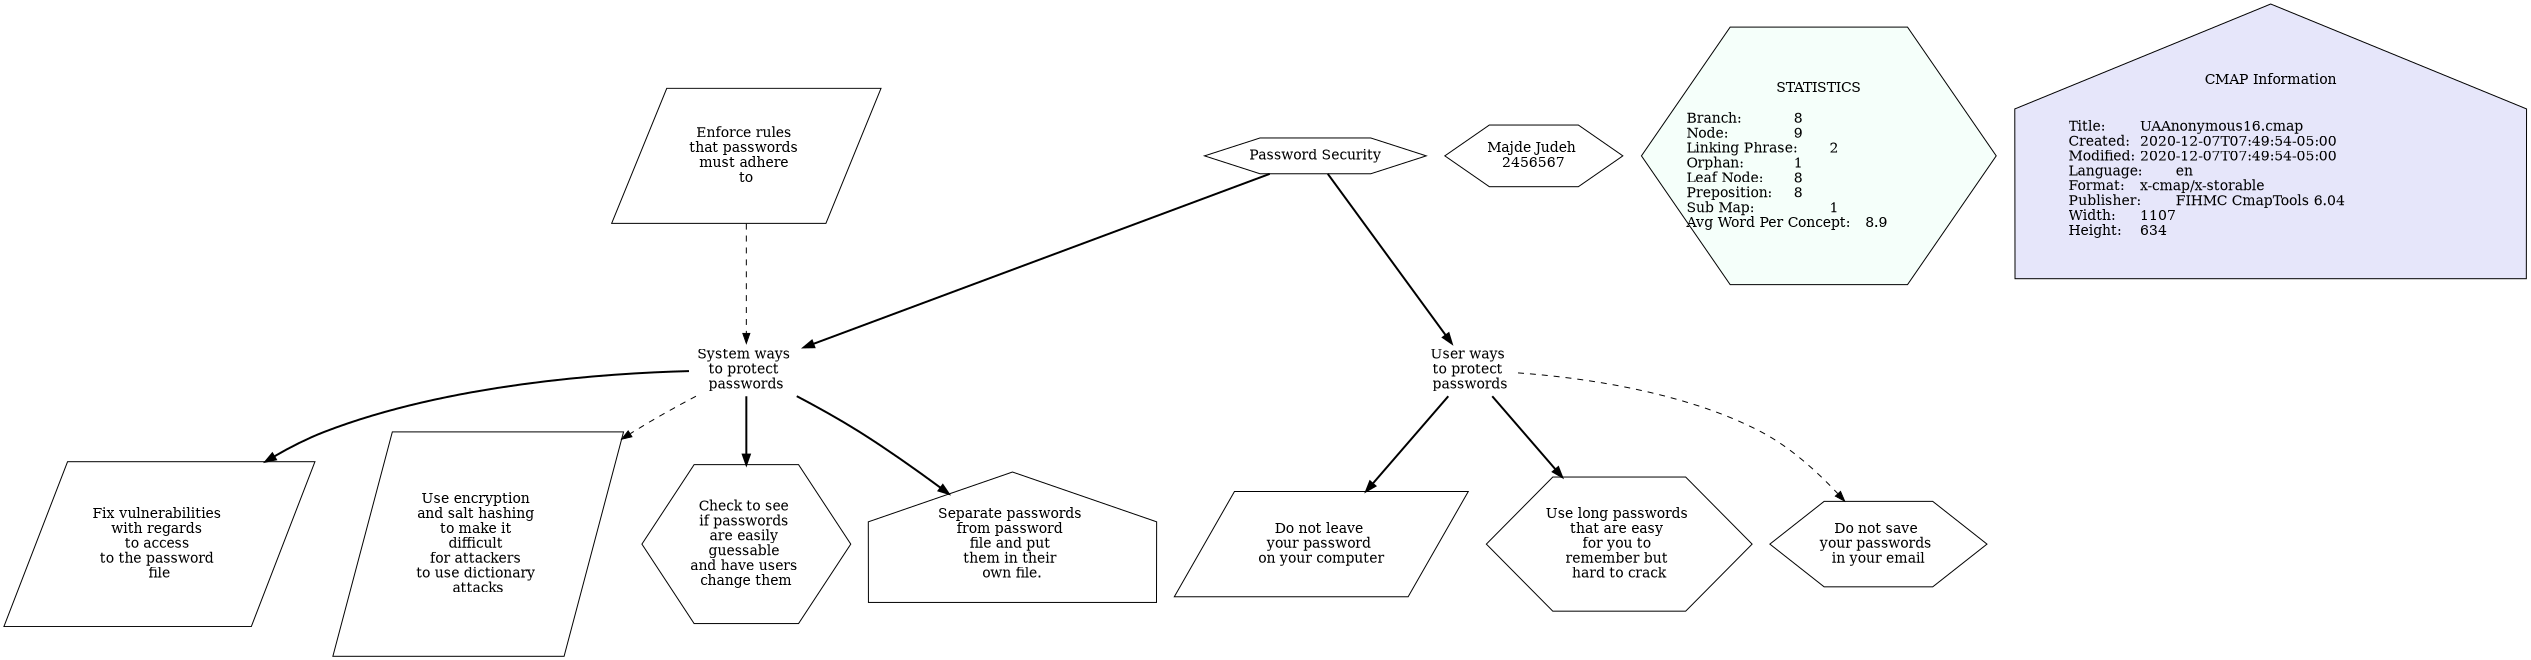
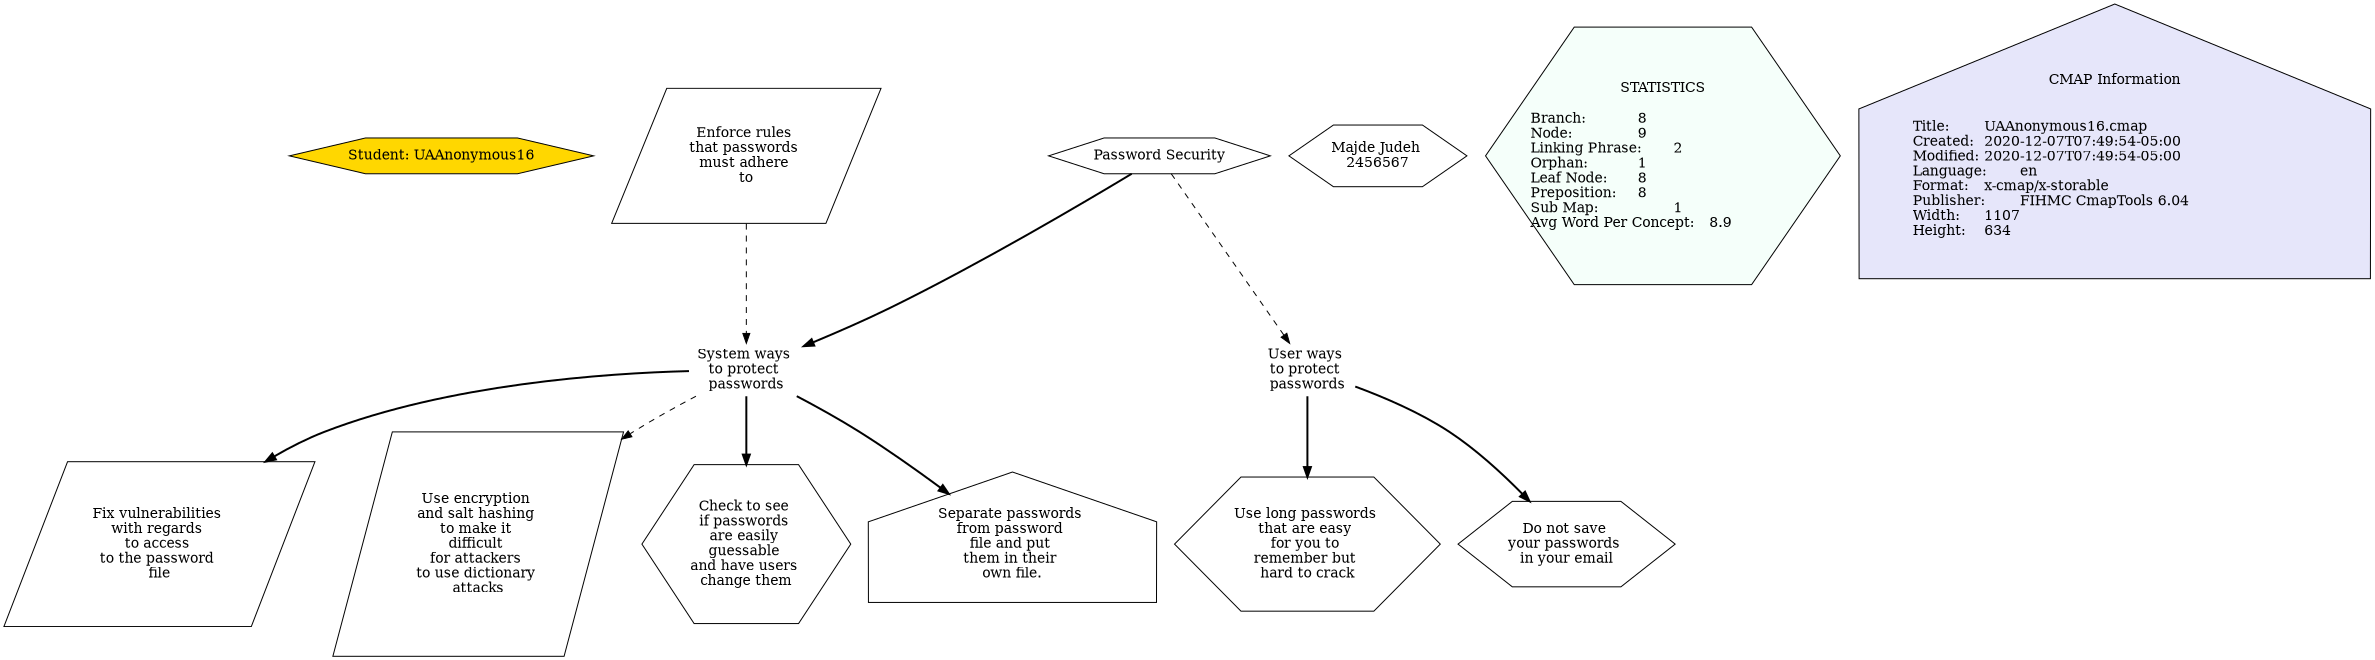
node "Student: UAAnonymous16": added
edge "Password Security" -> "User ways to protect passwords": style bold -> dashed
edge "User ways to protect passwords" -> "Do not save your passwords in your email": style dashed -> bold
node "Do not leave your password on your computer": removed
